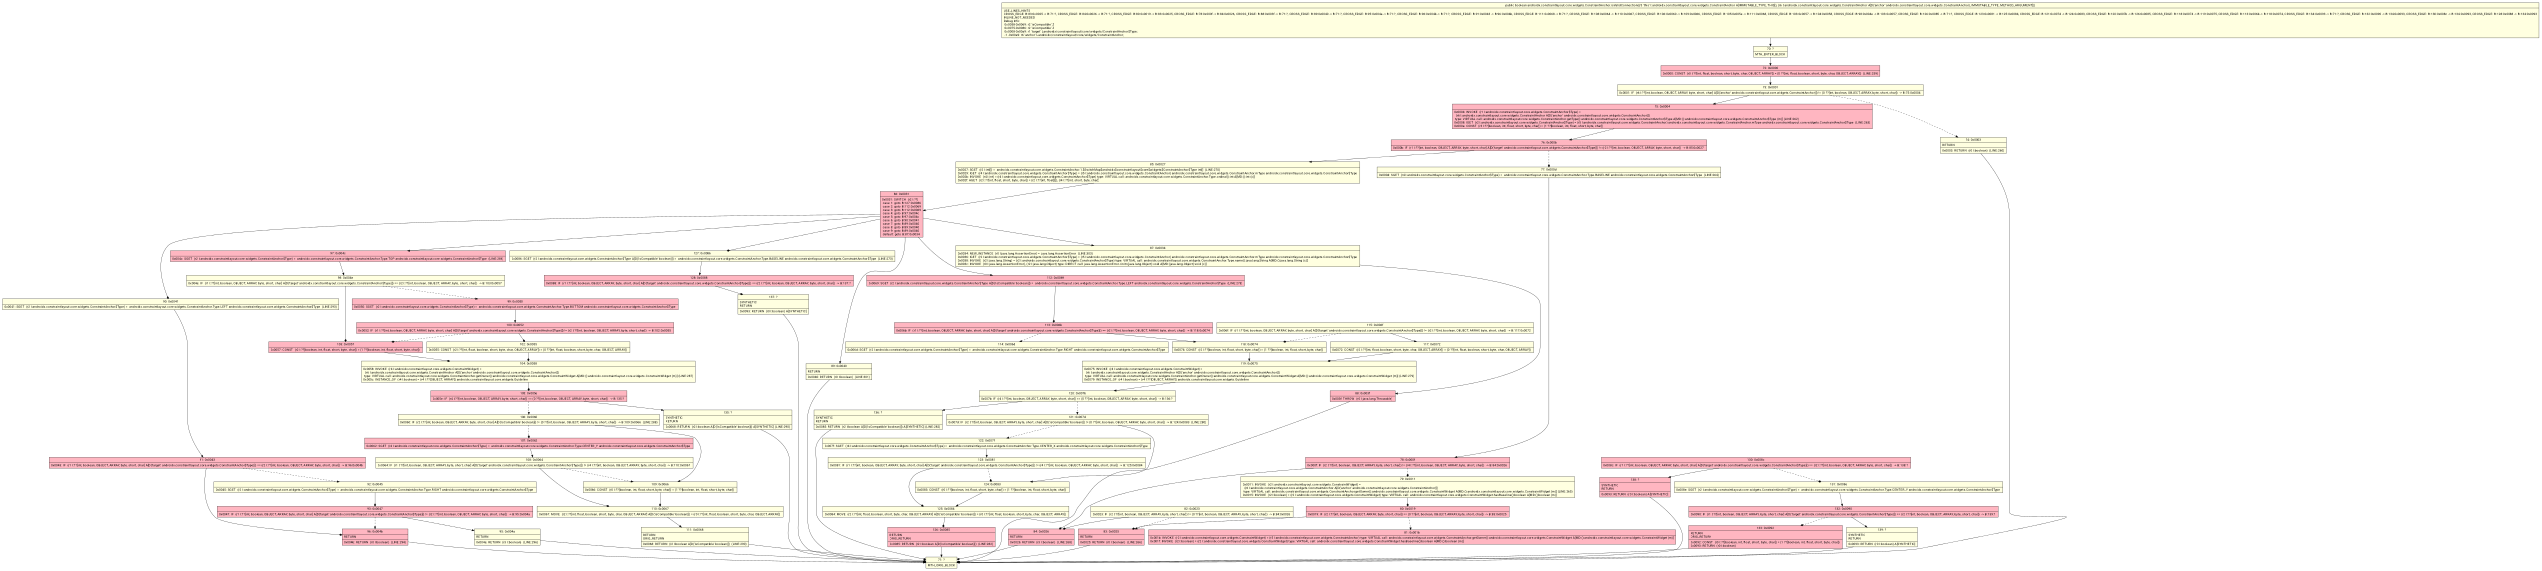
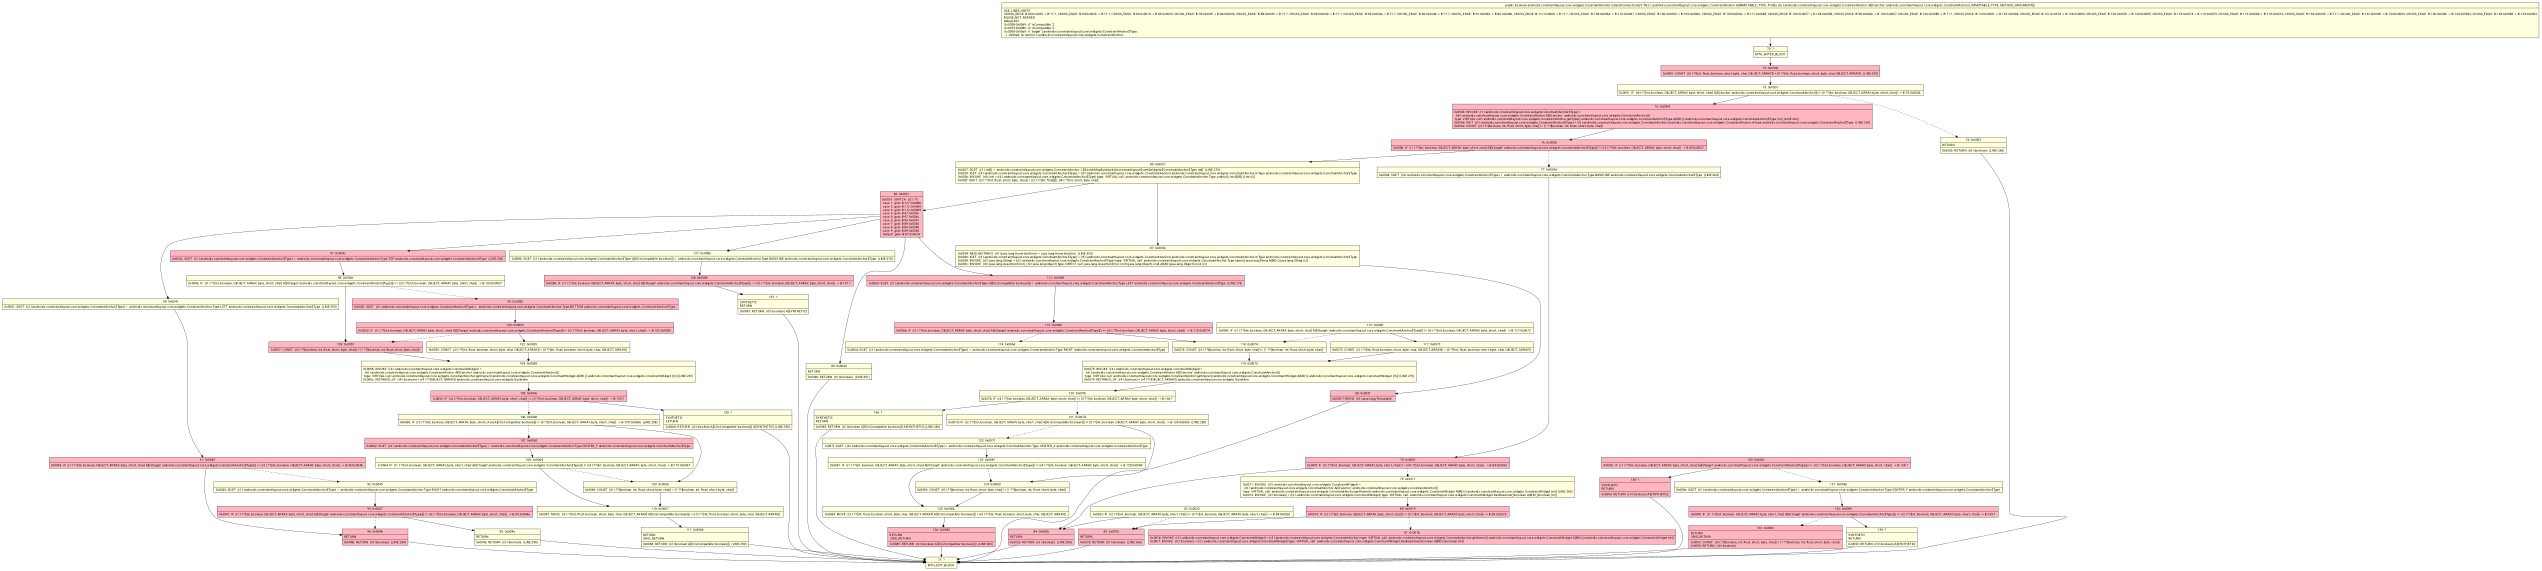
edge "86: 0x0031" -> "87: 0x0034": now "85: 0x0027" -> "87: 0x0034"
node "71: ?": text "MTH_ORIG_BLOCK" -> "MTH_EXIT_BLOCK"
